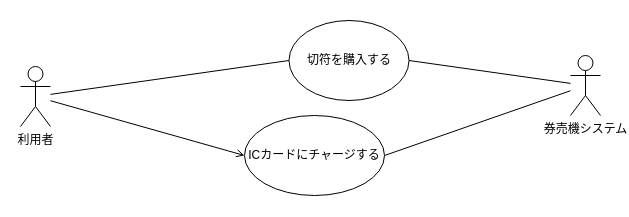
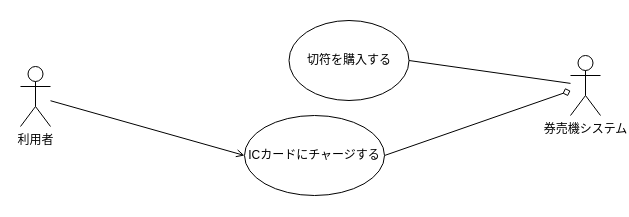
edge "切符を購入する" -- "利用者": removed
edge "券売機システム" -- "ICカードにチャージする": arrowhead none -> diamond
